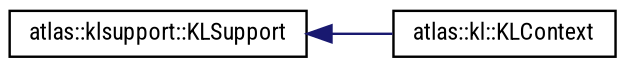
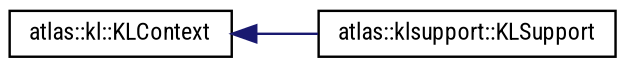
edge "atlas::kl::KLContext" -> "atlas::klsupport::KLSupport": reversed
